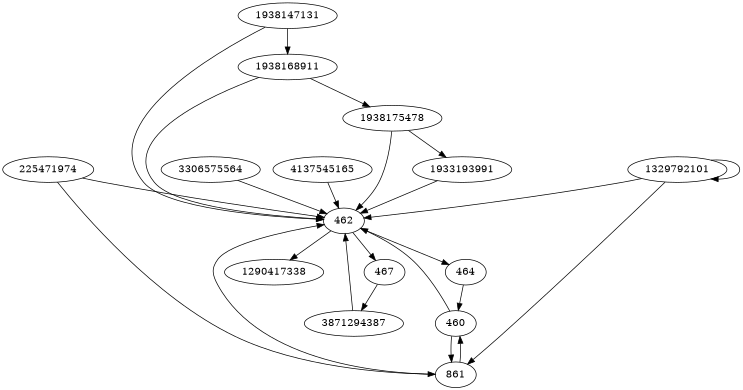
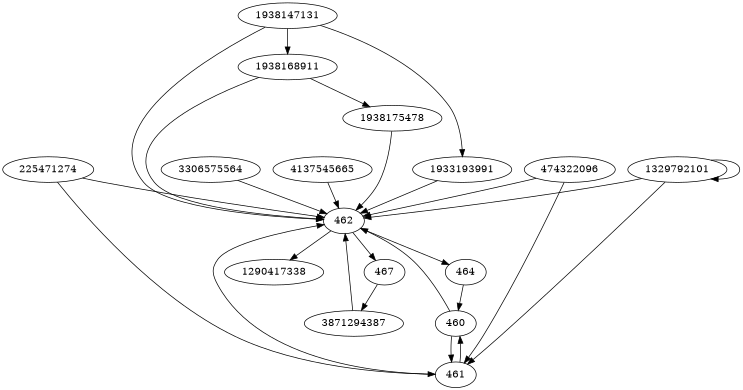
edge "1938175478" -> "1933193991": now "1938147131" -> "1933193991"
node "225471974": label "225471974" -> "225471274"
node "4137545165": label "4137545165" -> "4137545665"
node "474322096": added
node "861": label "861" -> "461"
